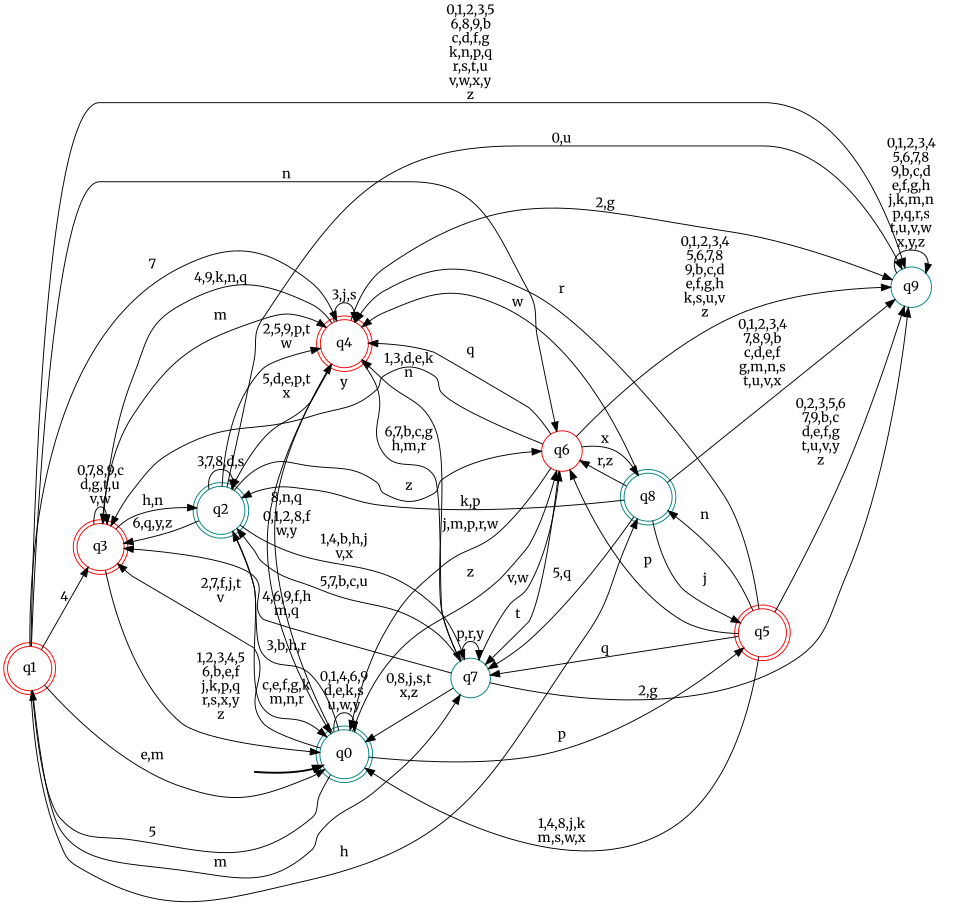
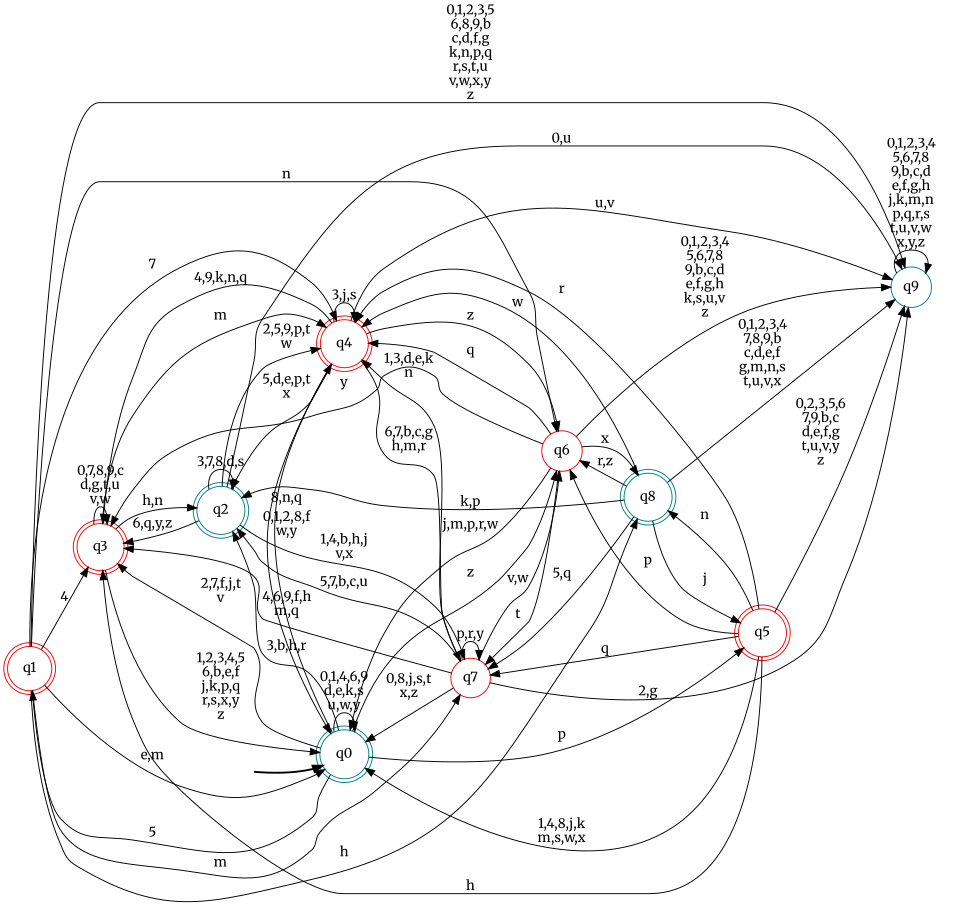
edge "q4" -> "q9": label "2,g" -> "u,v"
edge "q2" -> "q6": now "q4" -> "q6"
node "q7": color teal -> red
edge "q2" -> "q0": removed, label "c,e,f,g,k m,n,r"
edge "q5" -> "q3": added, label "h"
